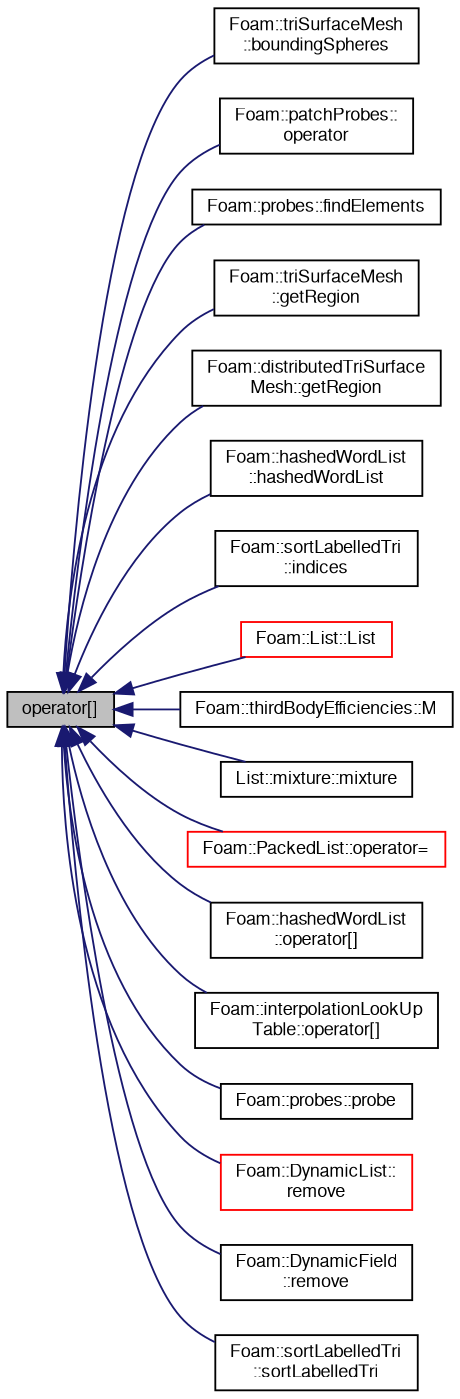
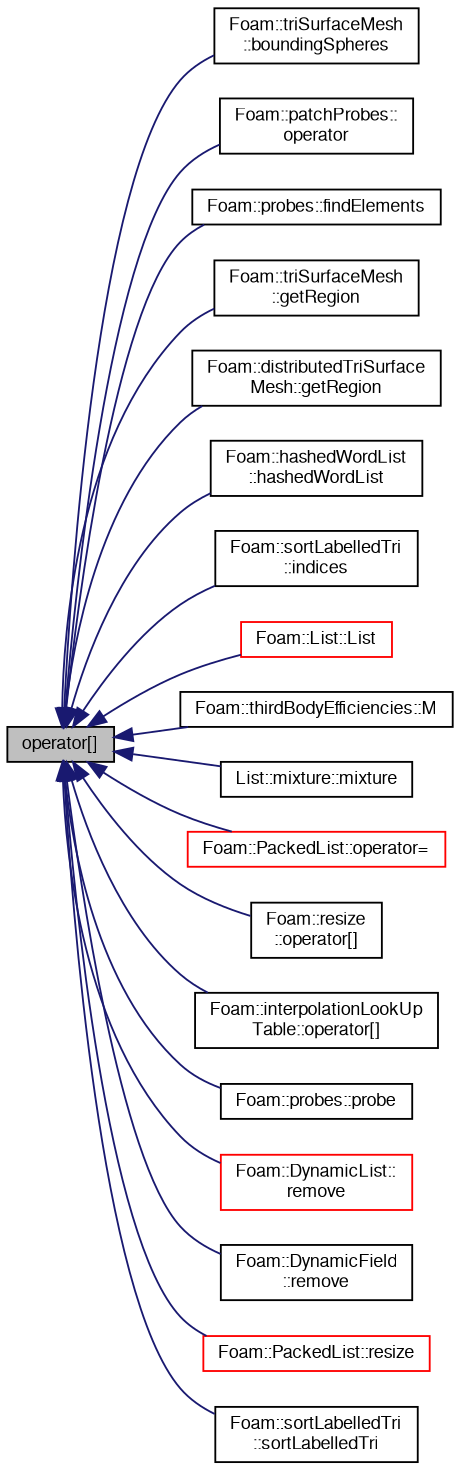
node "Foam::hashedWordList ::operator[]": label "Foam::hashedWordList ::operator[]" -> "Foam::resize ::operator[]"
node "Foam::PackedList::resize": added
